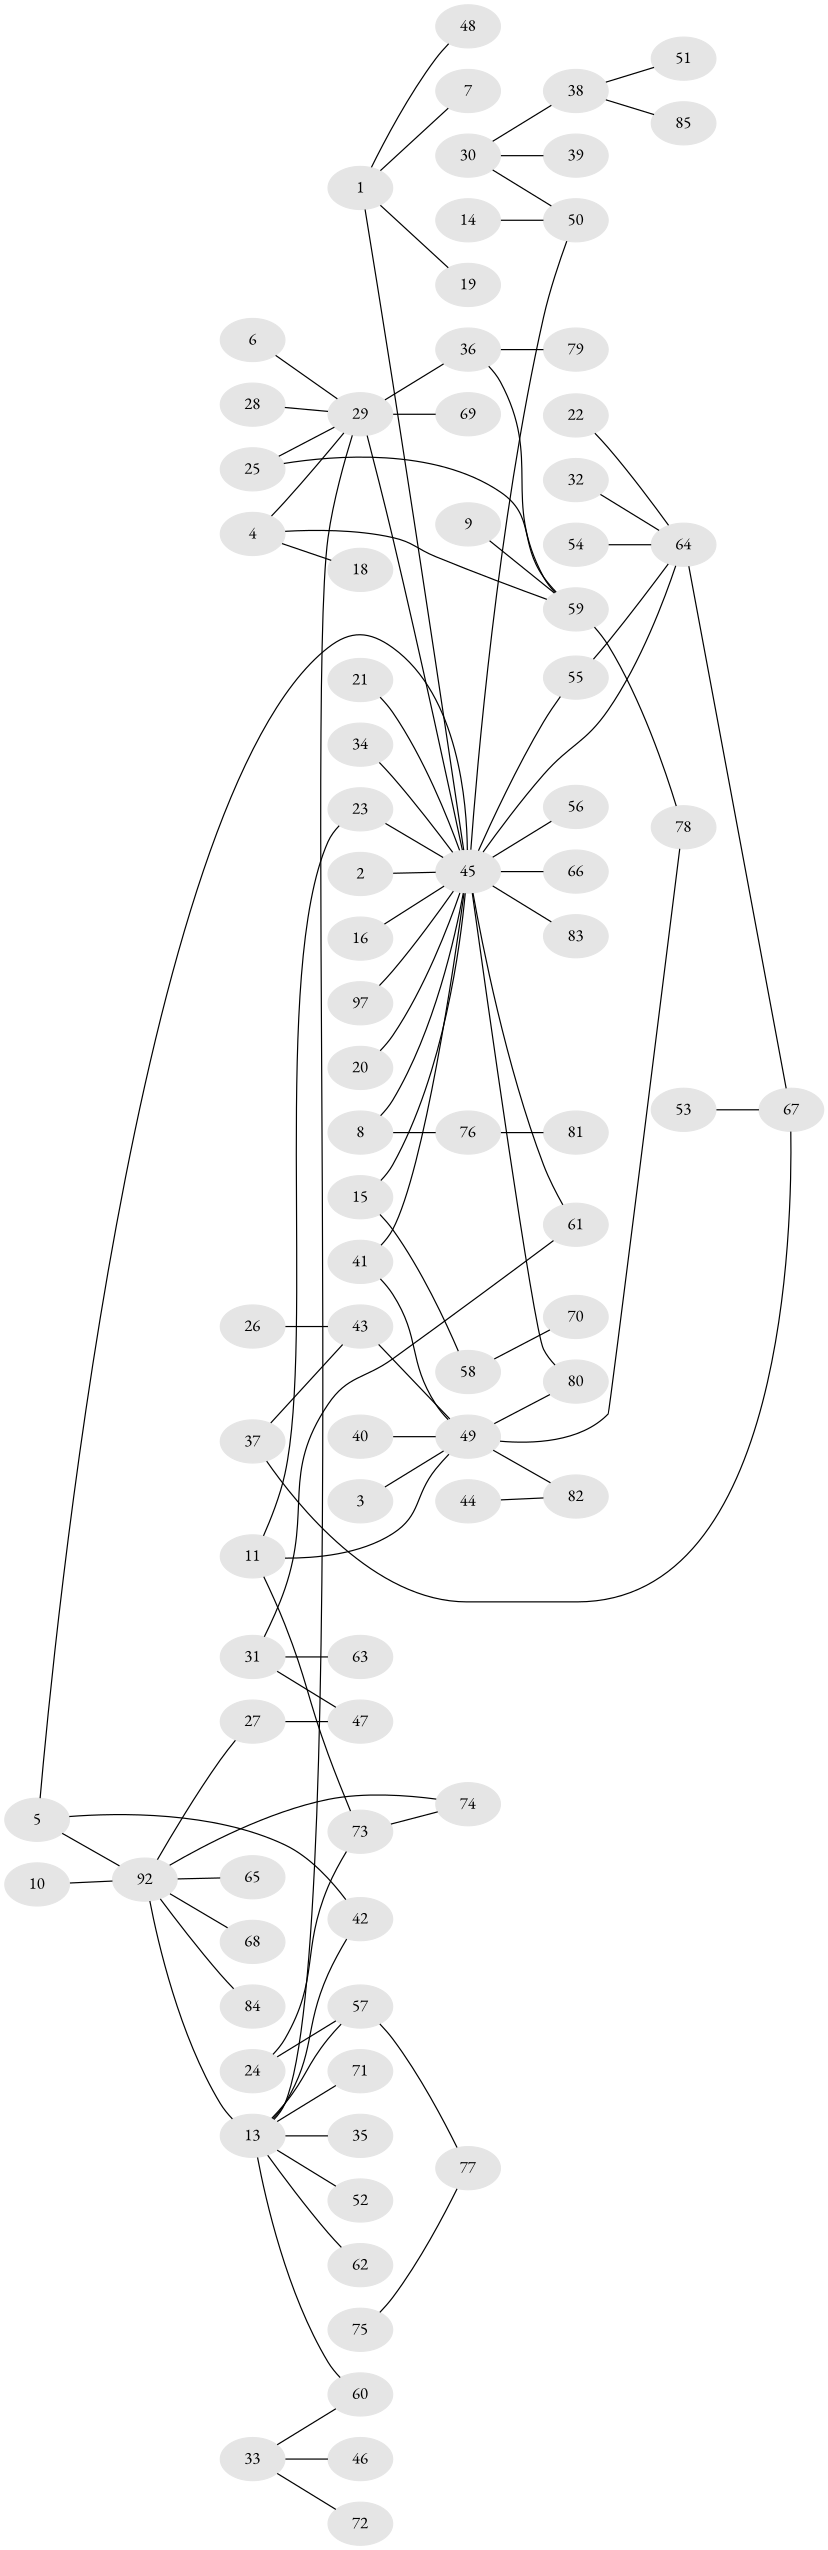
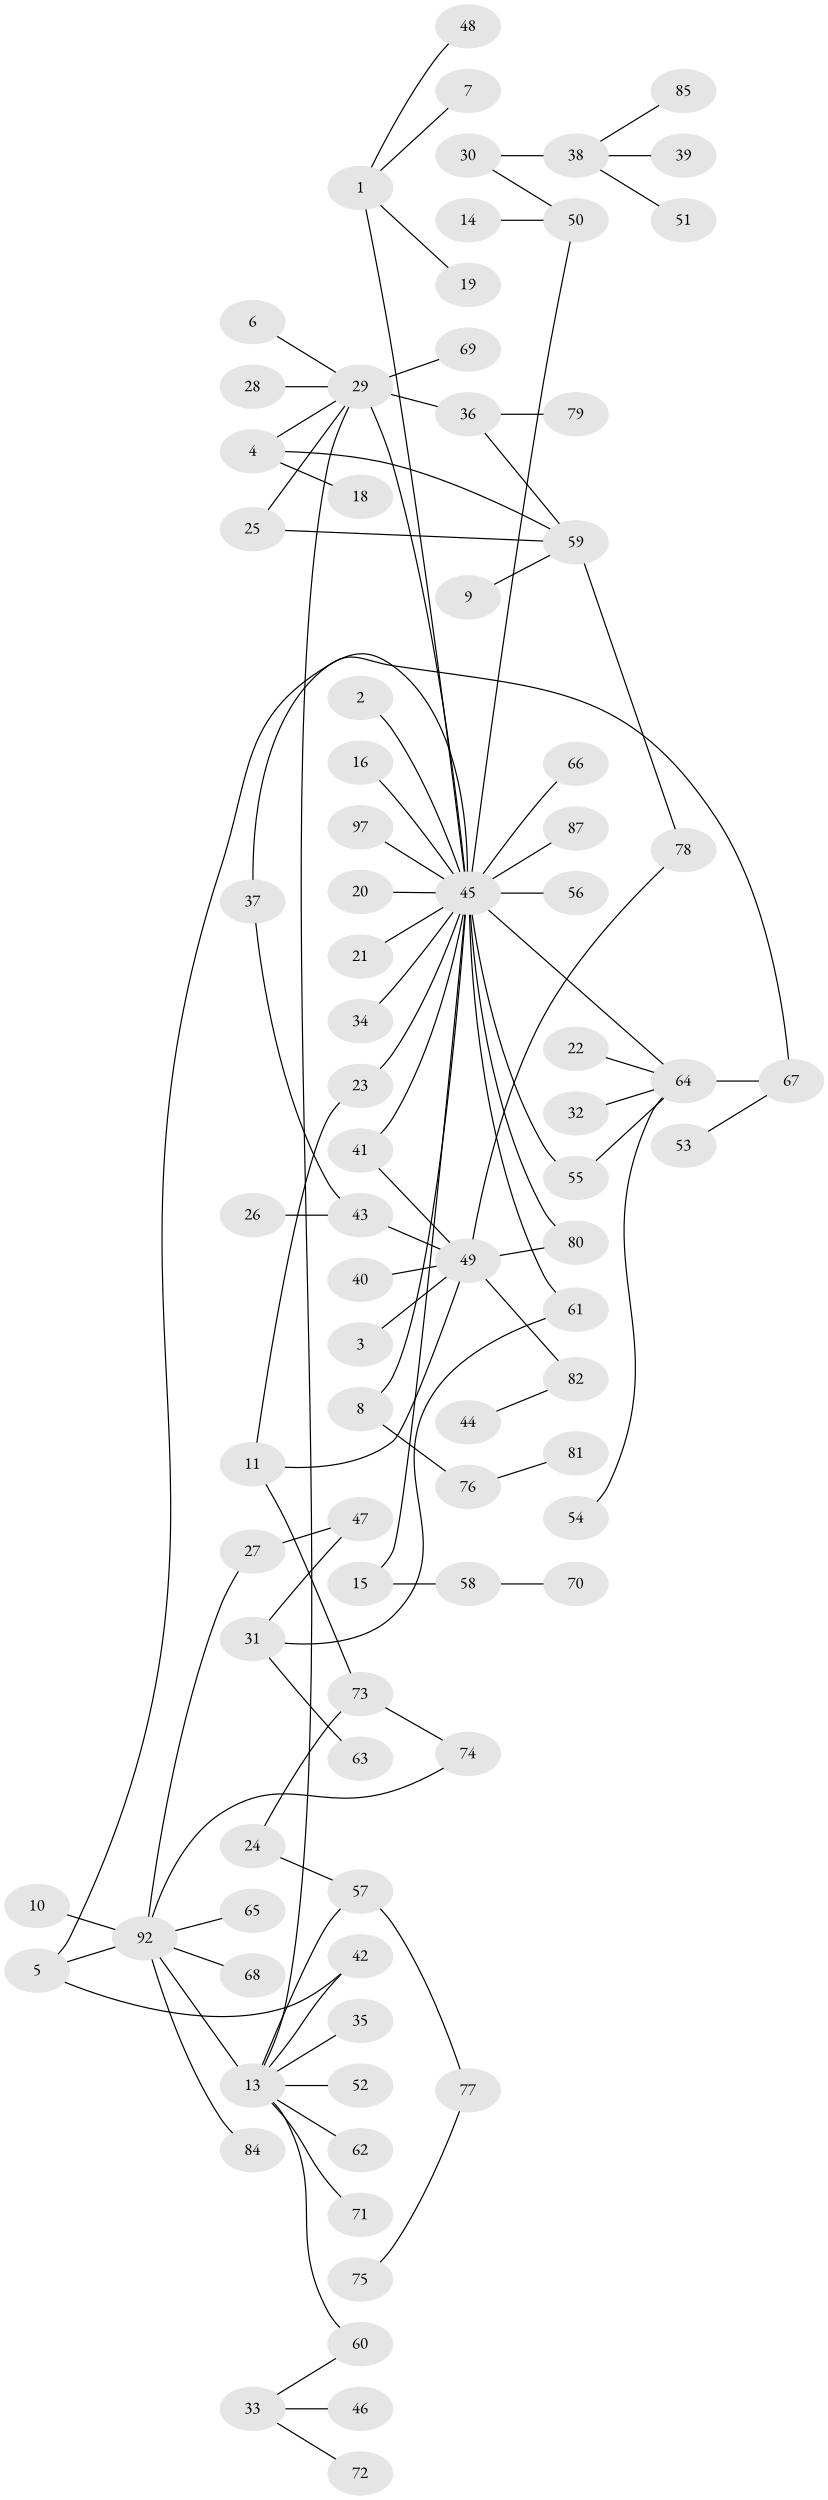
edge "30" -- "39": now "38" -- "39"
node "83": label "83" -> "87"
